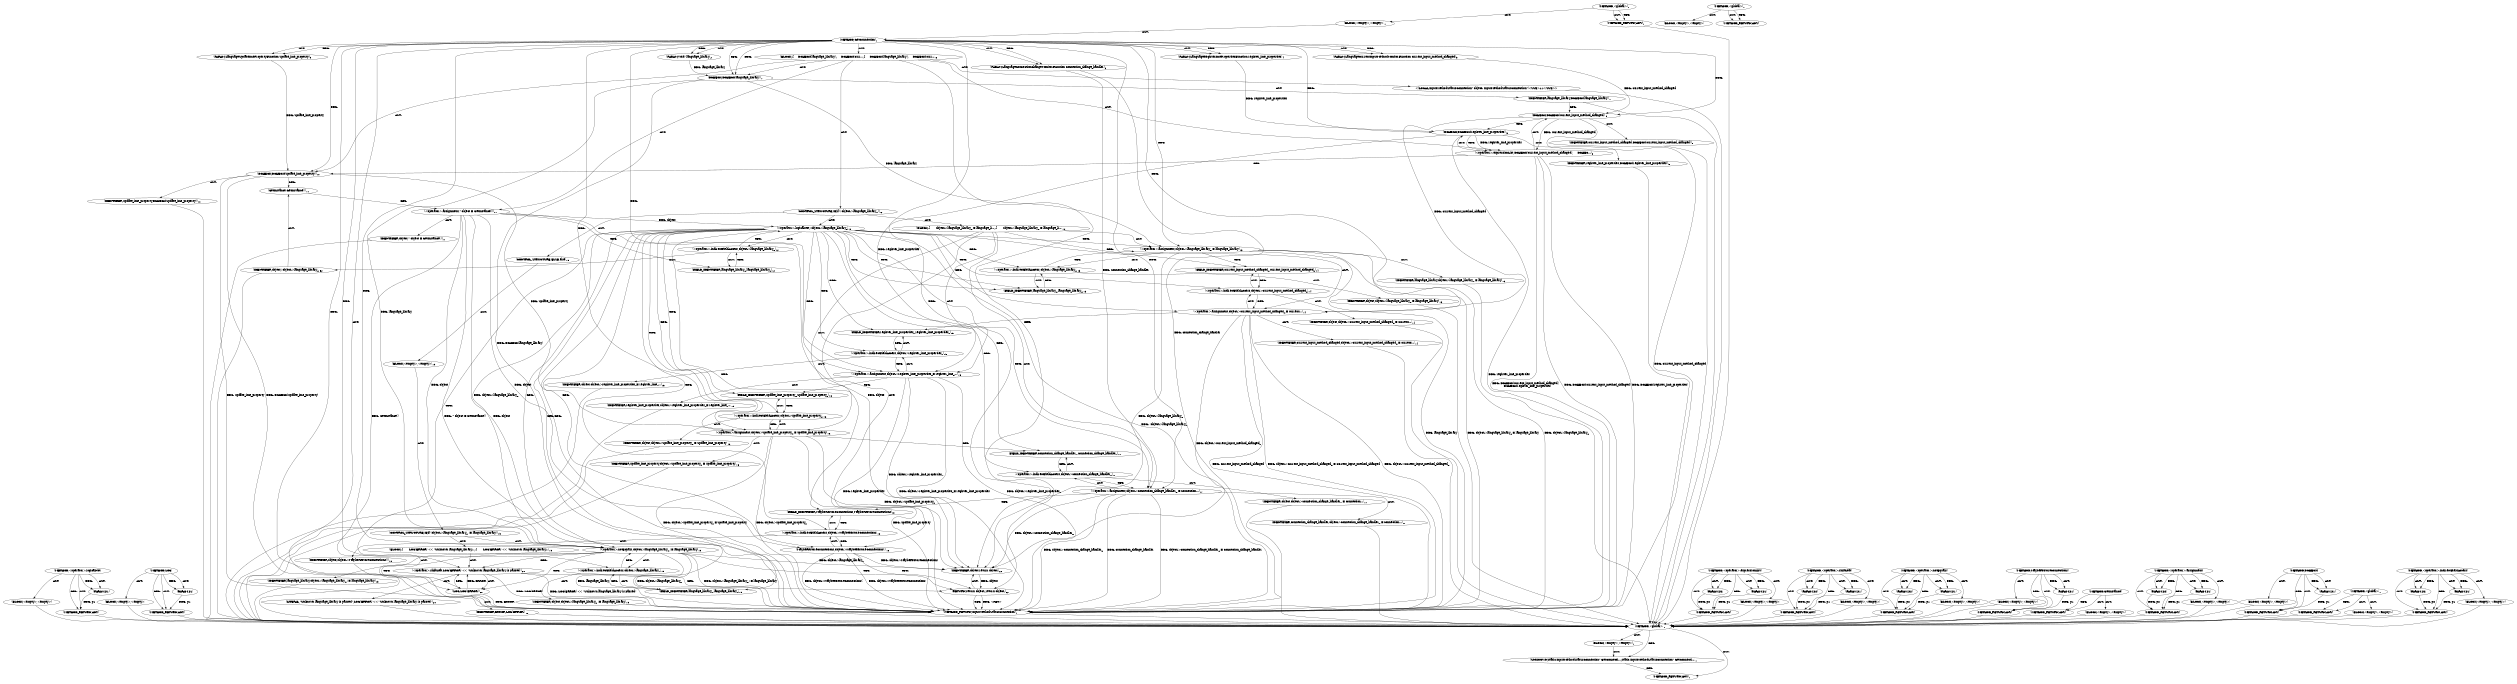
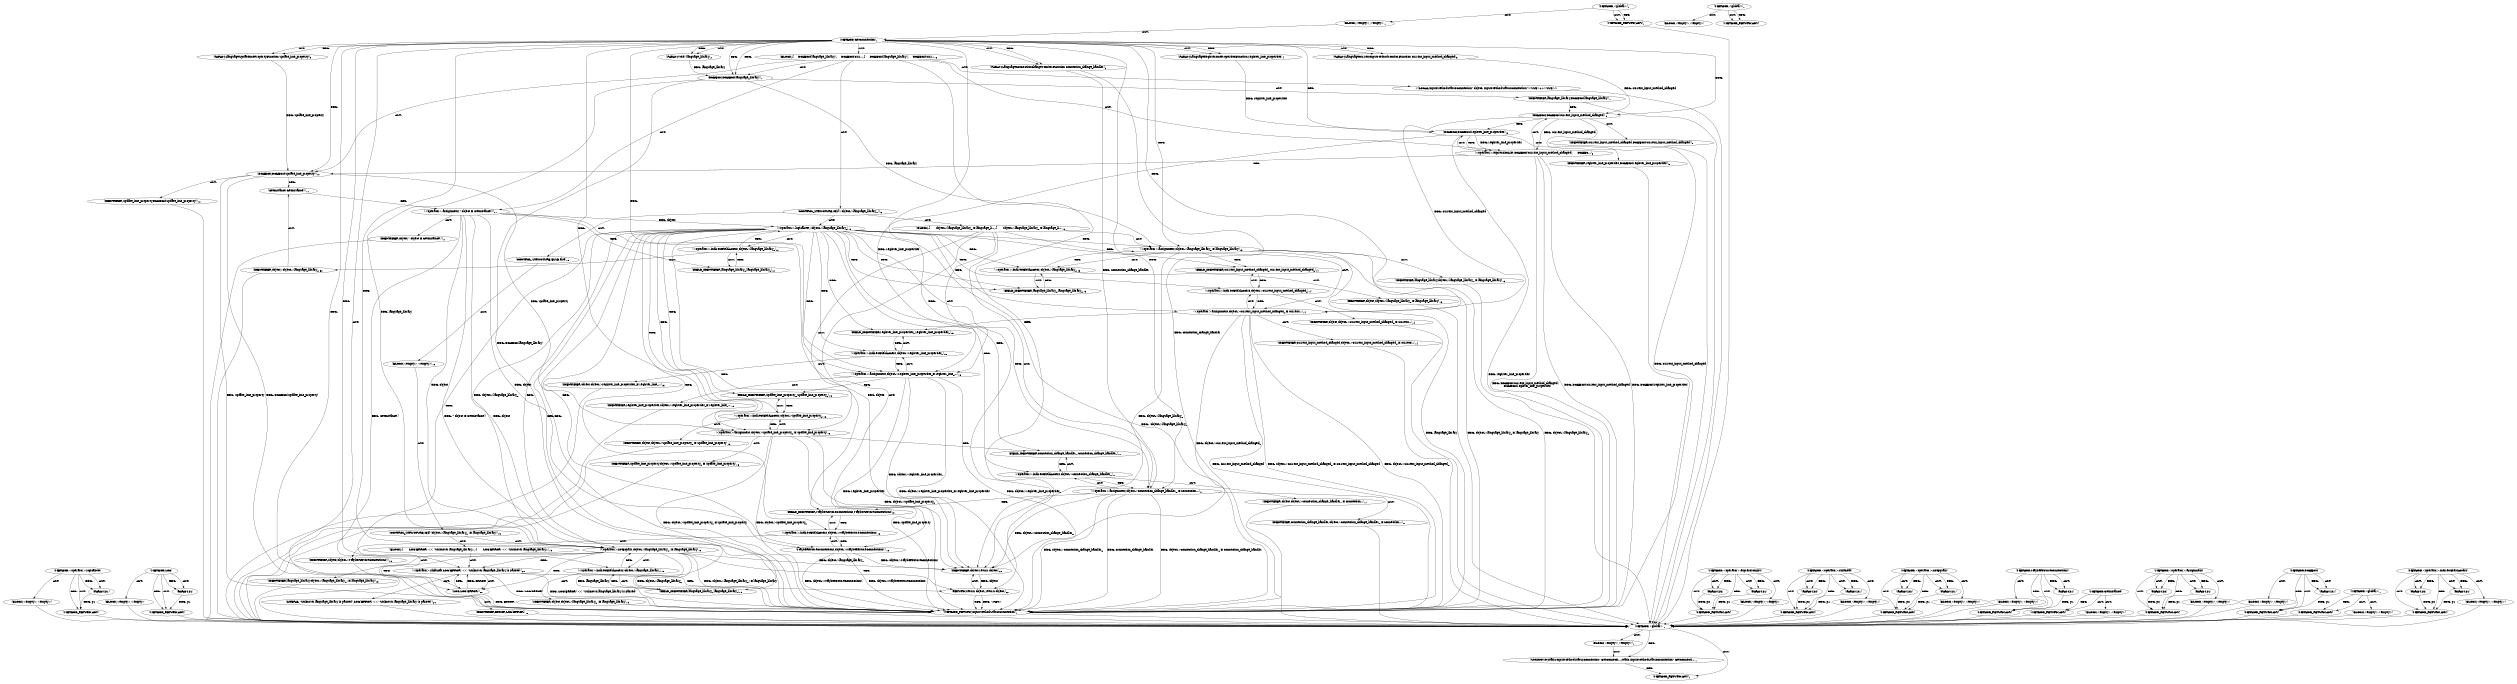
edge "(METHOD,GetConnection)" -> "(DCHECK,DCHECK(register_ime_properties))": label "DDG: " -> "CFG: "
edge "(MaybeRestoreConnections,object->MaybeRestoreConnections())" -> "(RETURN,return object;,return object;)": removed, label "CFG:"
